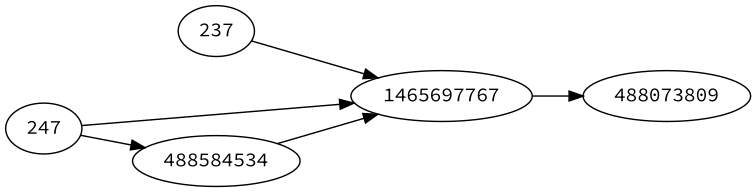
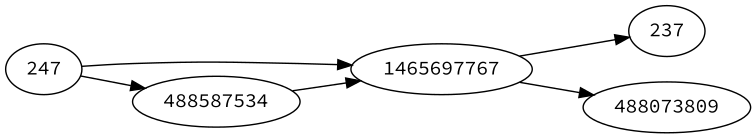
edge "237" -> "1465697767": reversed
node "488584534": label "488584534" -> "488587534"
